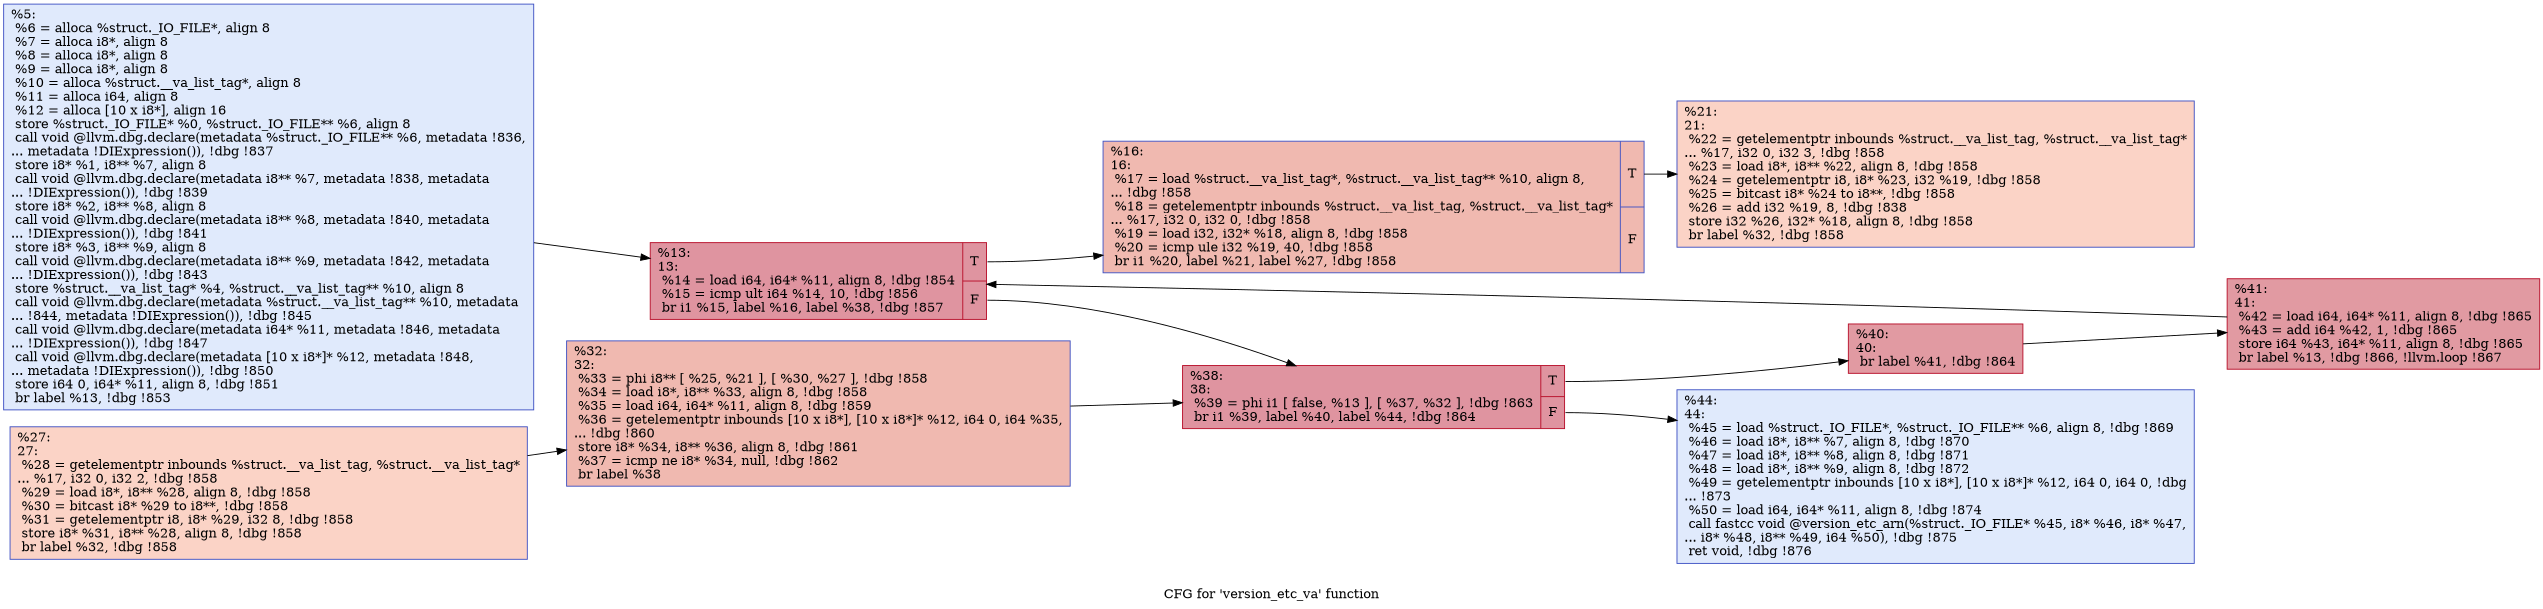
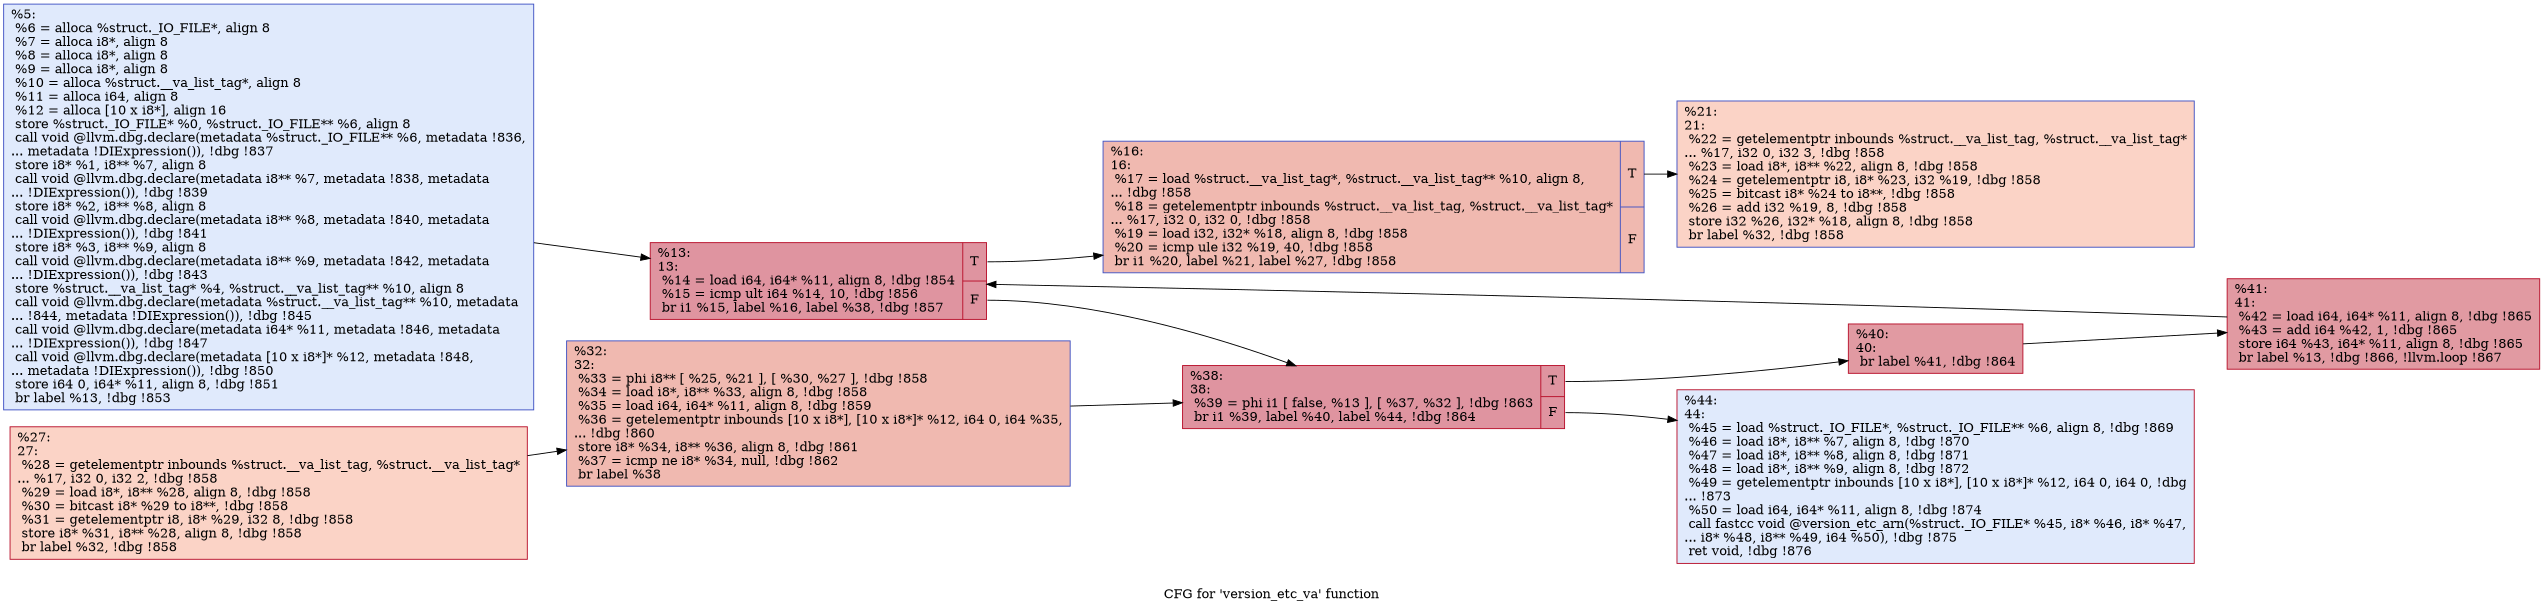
node "%21:": text "%26 = add i32 %19, 8, !dbg !838" -> "%26 = add i32 %19, 8, !dbg !858"
node "%44:": color #3d50c3ff -> #b70d28ff
node "%27:": color #3d50c3ff -> #b70d28ff
